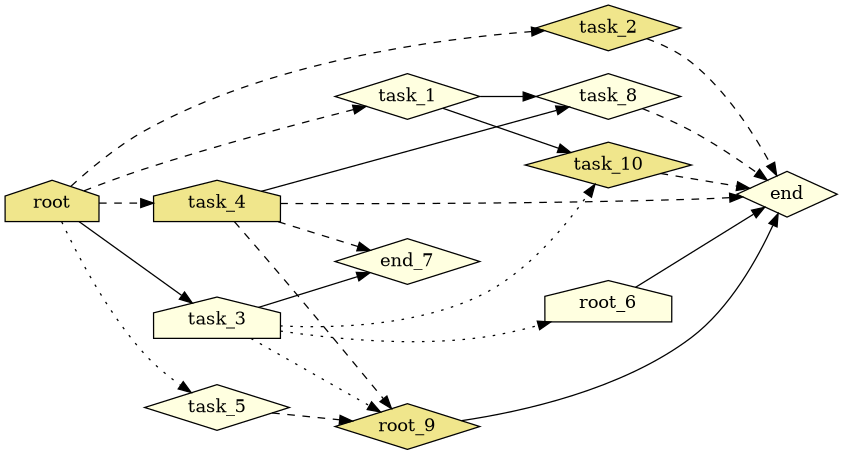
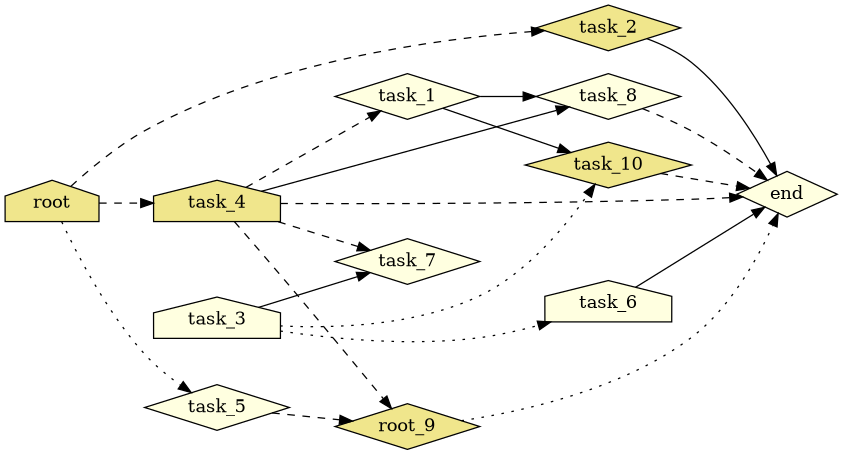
edge "task_2" -> "end": style dashed -> solid
edge "root" -> "task_1": now "task_4" -> "task_1"
edge "root" -> "task_3": removed
node "end_7": label "end_7" -> "task_7"
node "root_6": label "root_6" -> "task_6"
edge "root_9" -> "end": style solid -> dotted
edge "task_3" -> "root_9": removed
